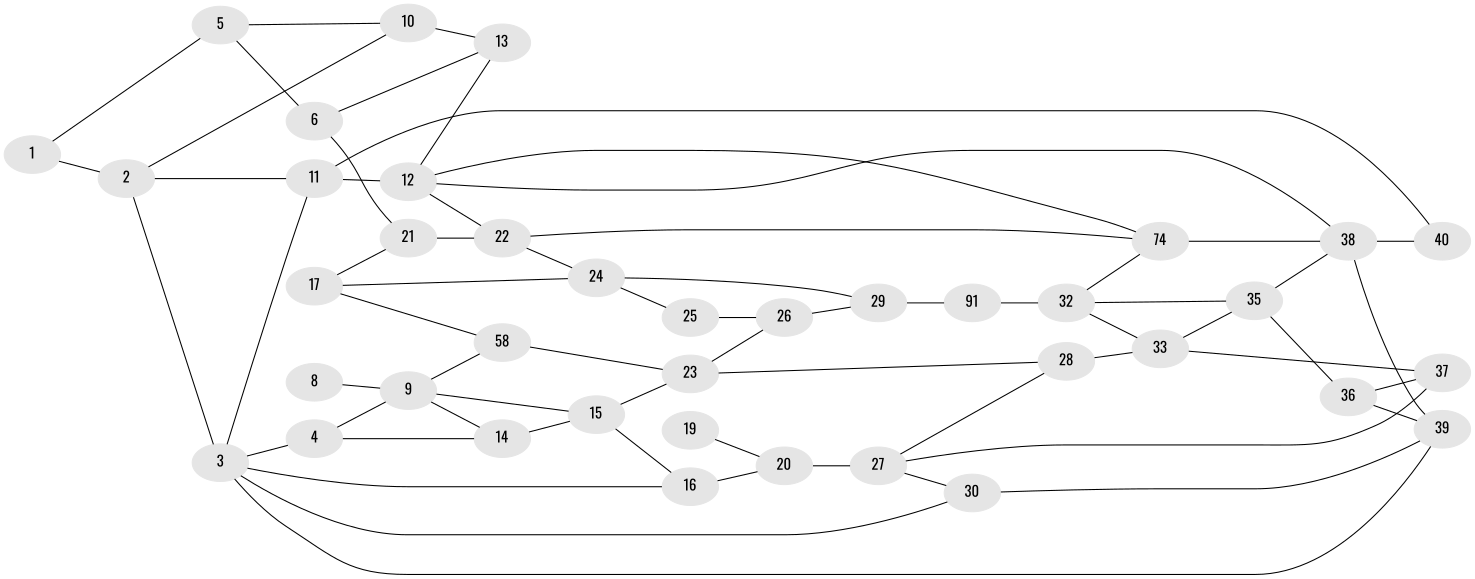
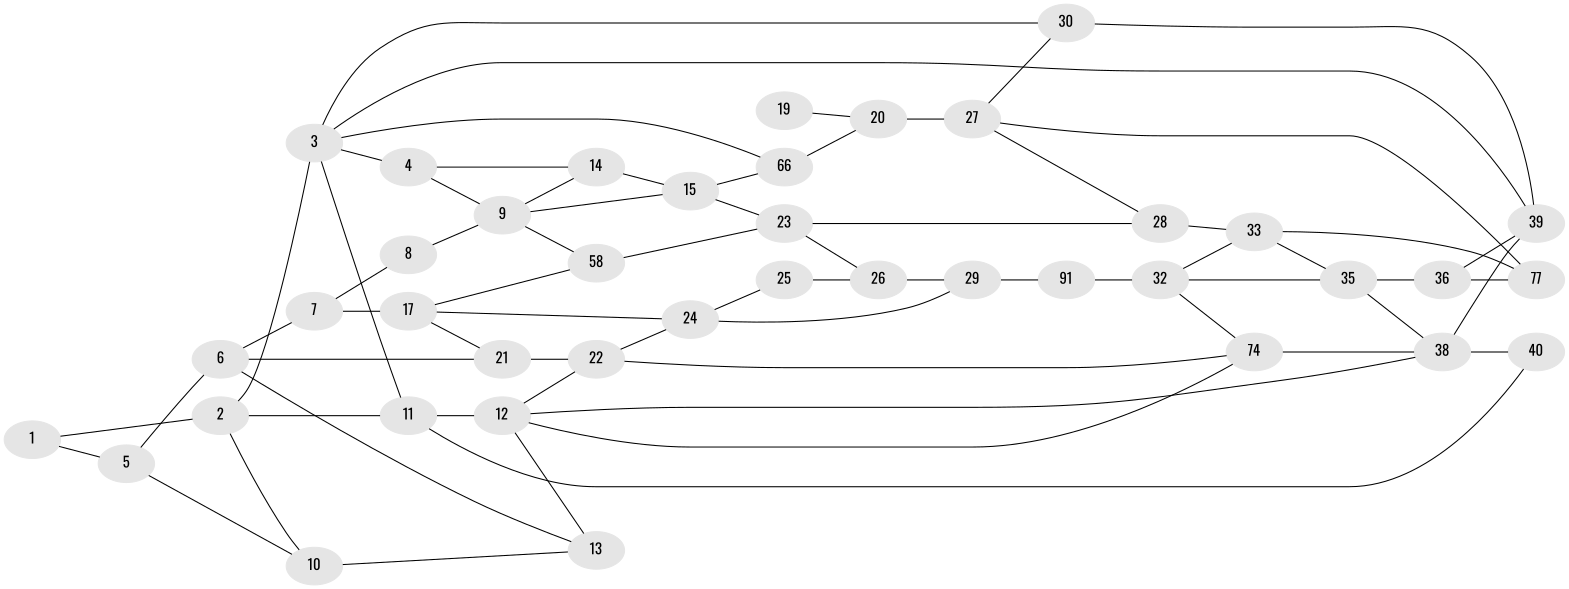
node "7": added
node "37": label "37" -> "77"
node "16": label "16" -> "66"
